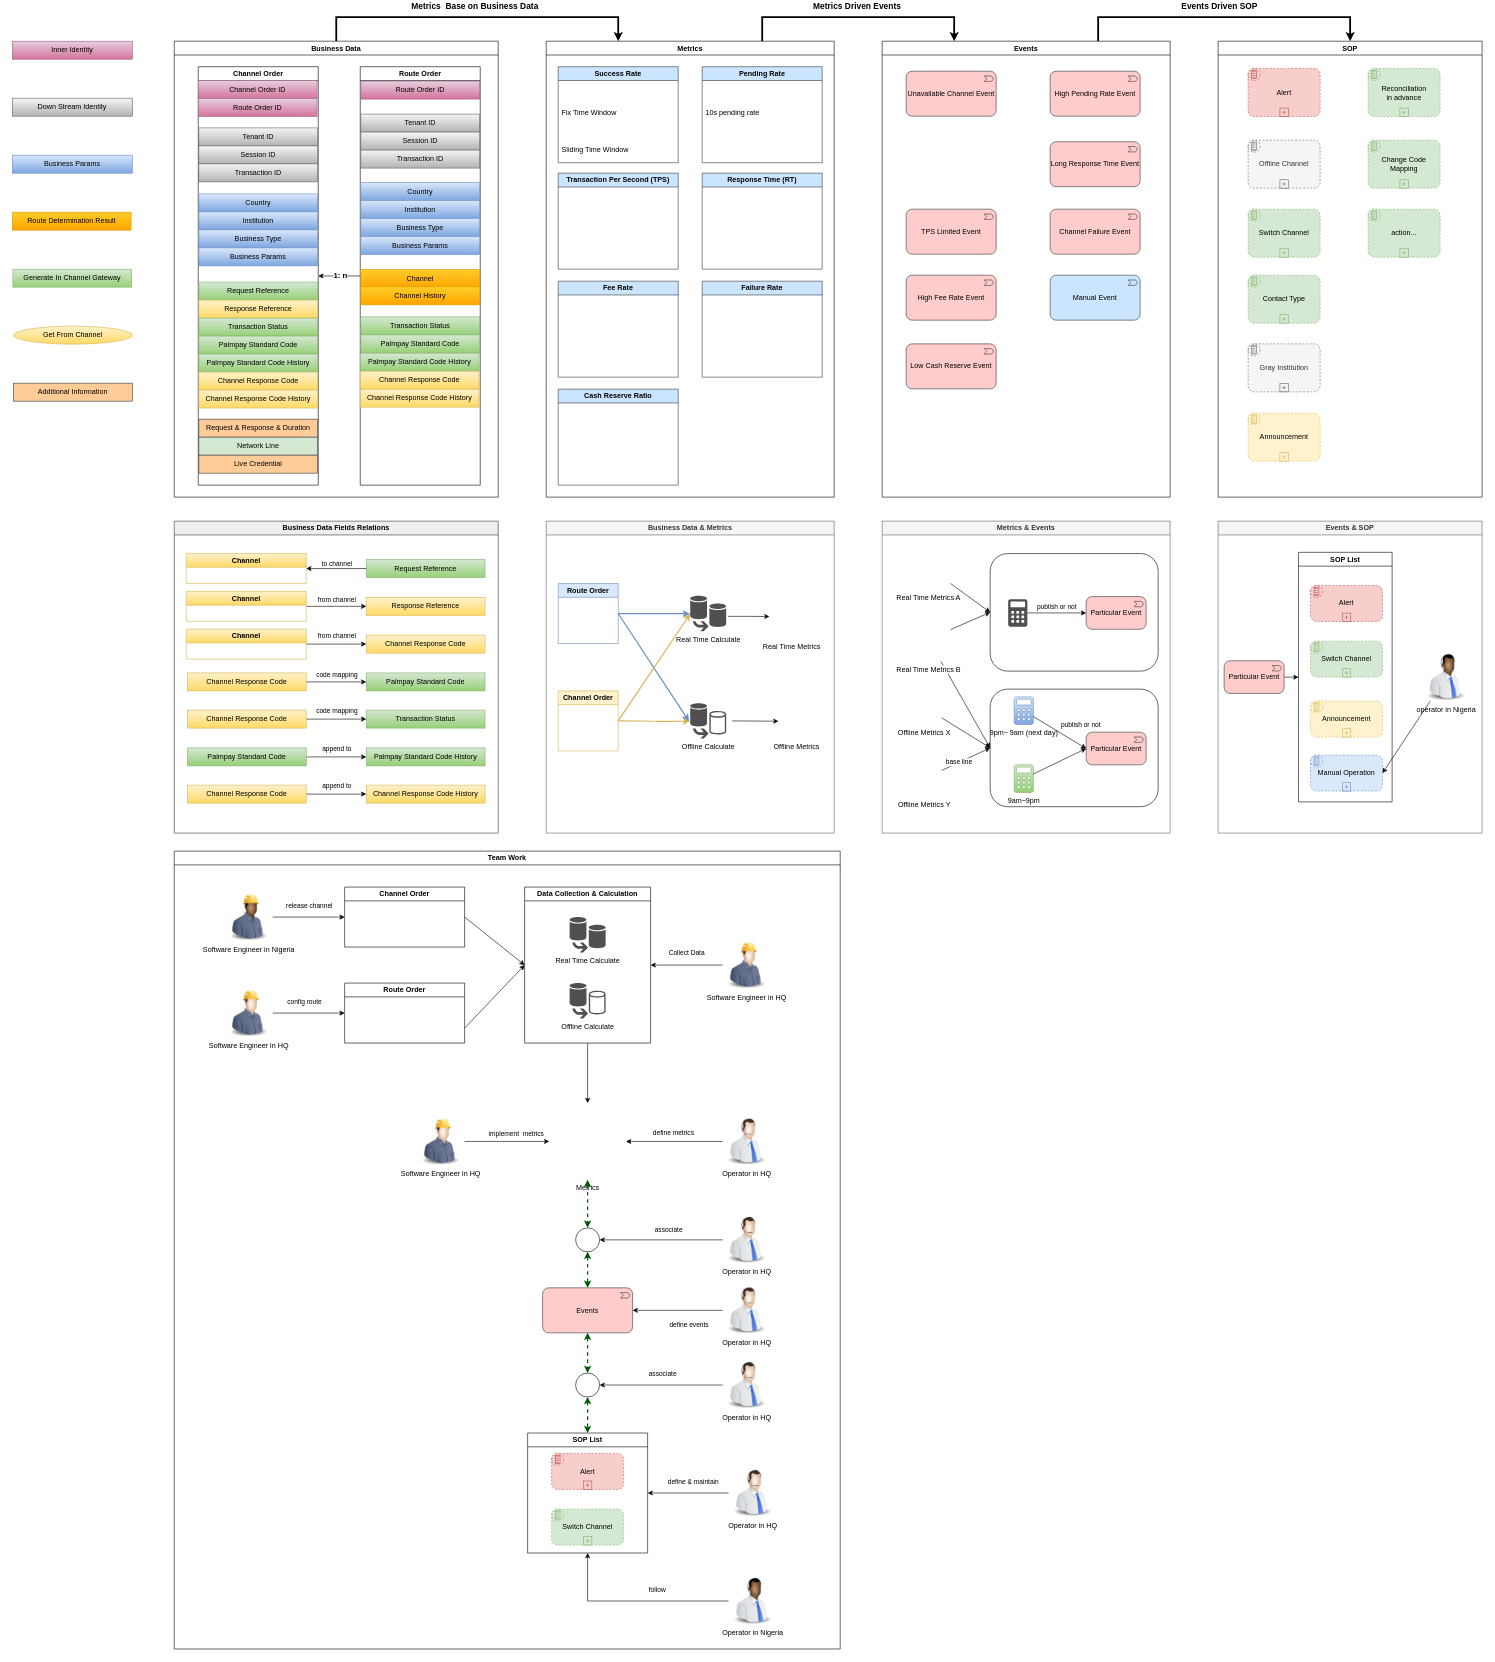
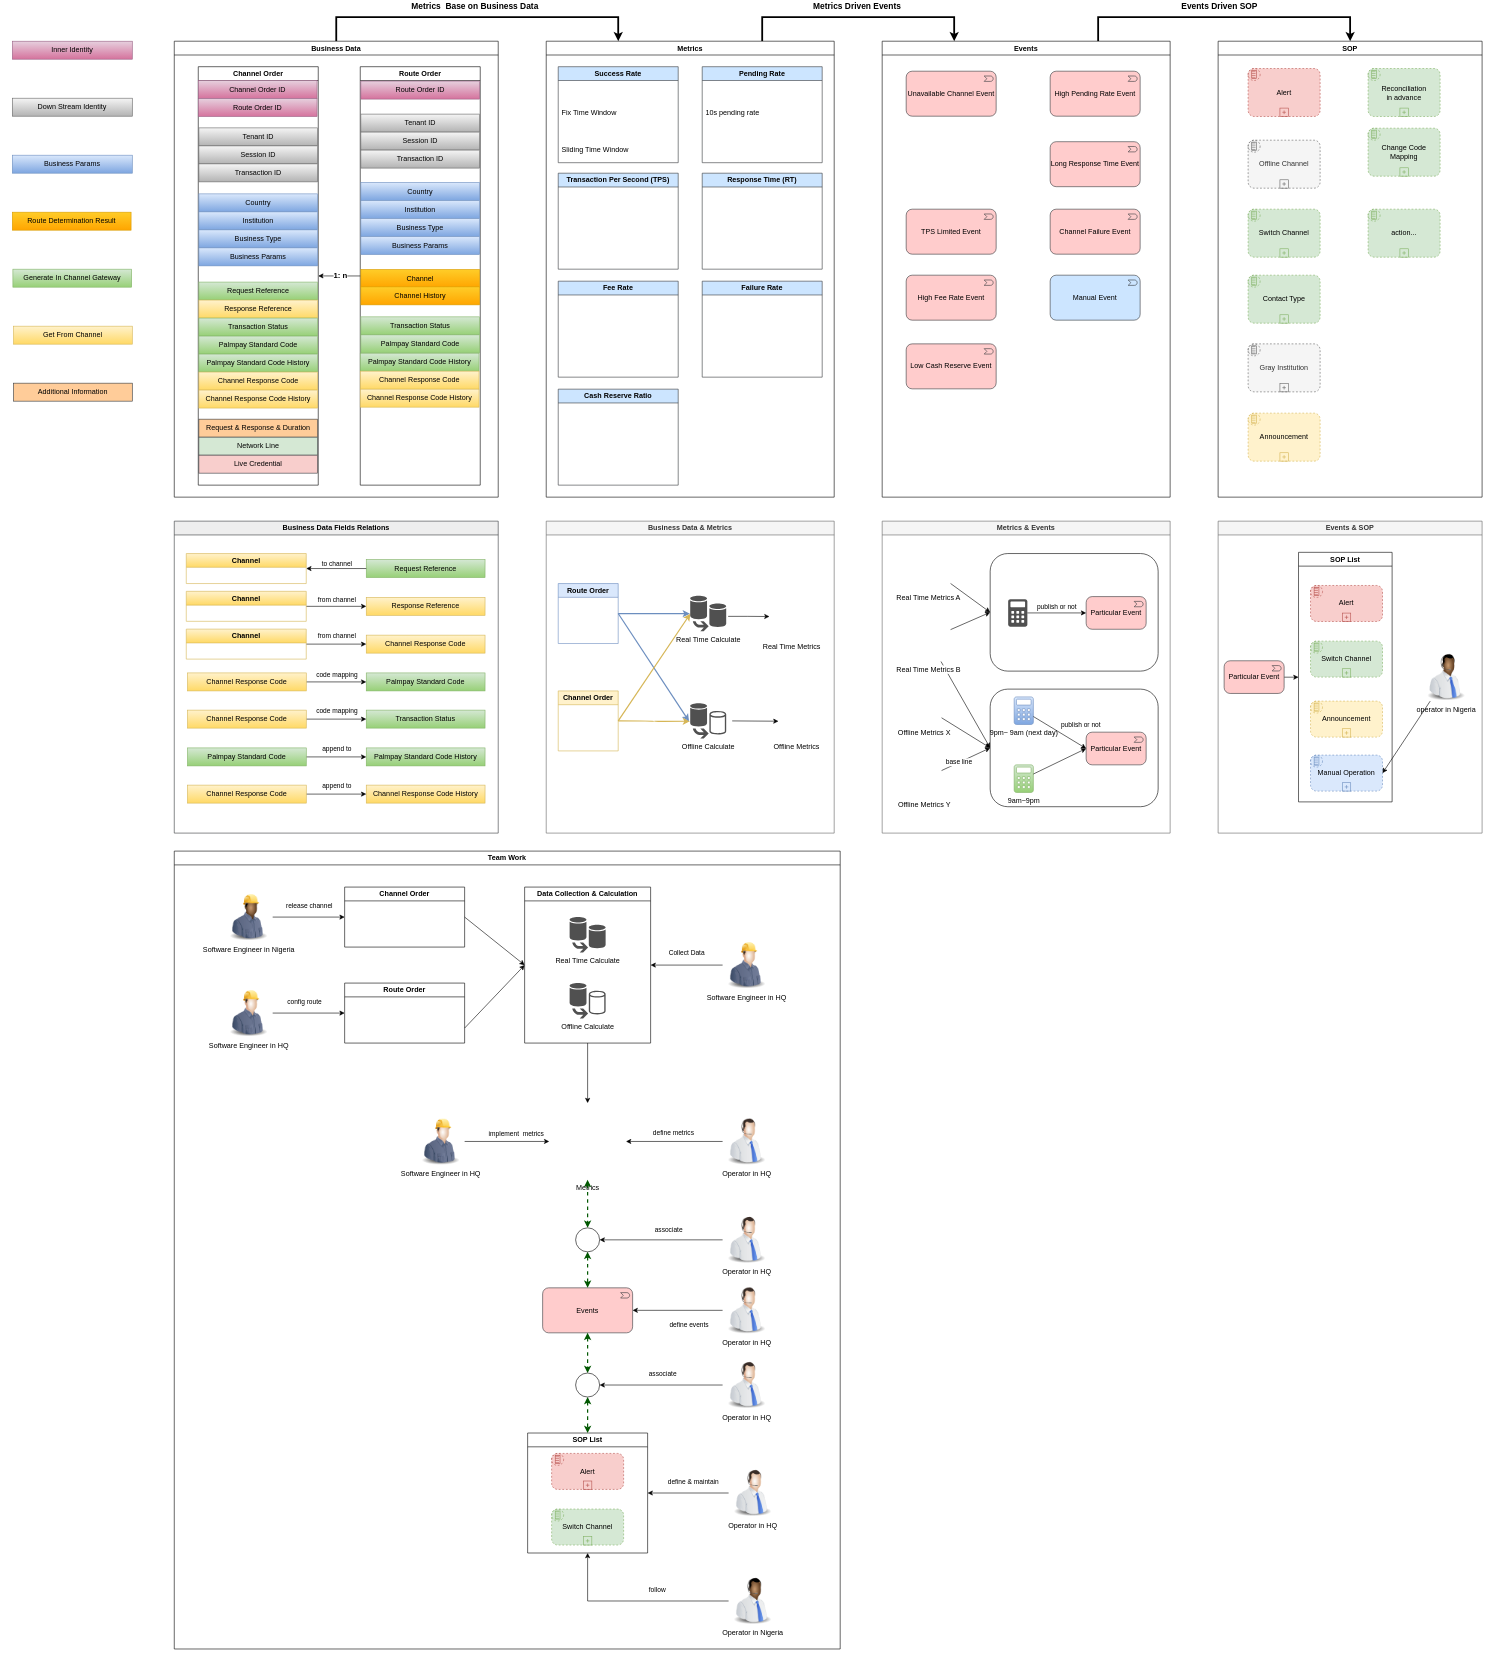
node "Change Code Mapping": moved (1404, 164) -> (1404, 152)
node "Get From Channel": shape ellipse -> rectangle
node "Live Credential": fillcolor #ffcc99 -> #f8cecc
